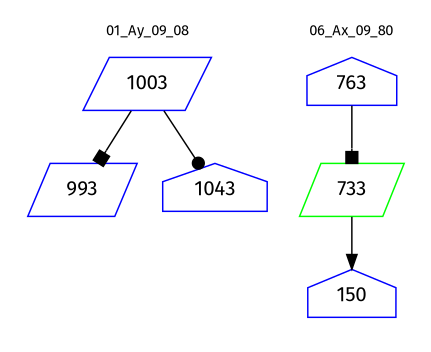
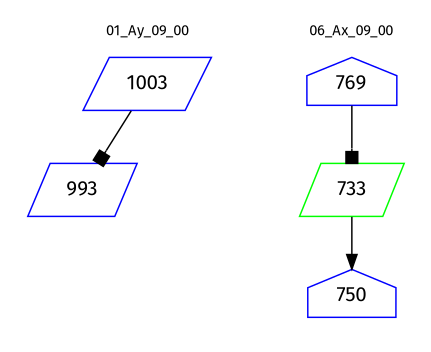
cluster "01_Ay_09_08": label "01_Ay_09_08" -> "01_Ay_09_00"
cluster "06_Ax_09_80": label "06_Ax_09_80" -> "06_Ax_09_00"
node "763": label "763" -> "769"
node "1043": removed
node "150": label "150" -> "750"
